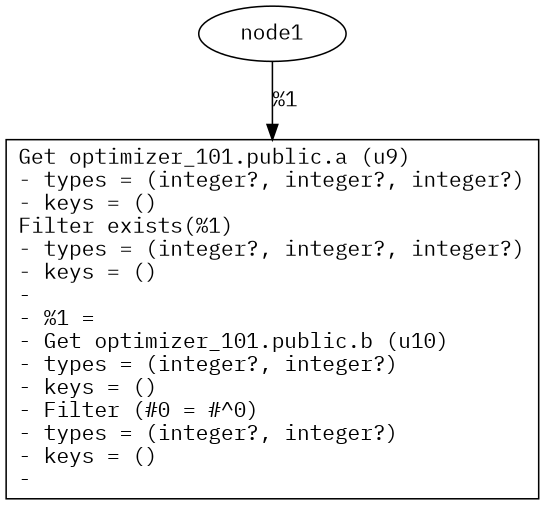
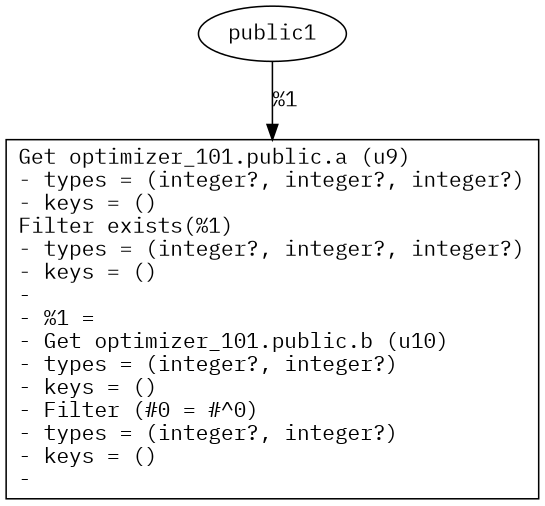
node "node1": label "node1" -> "public1"
